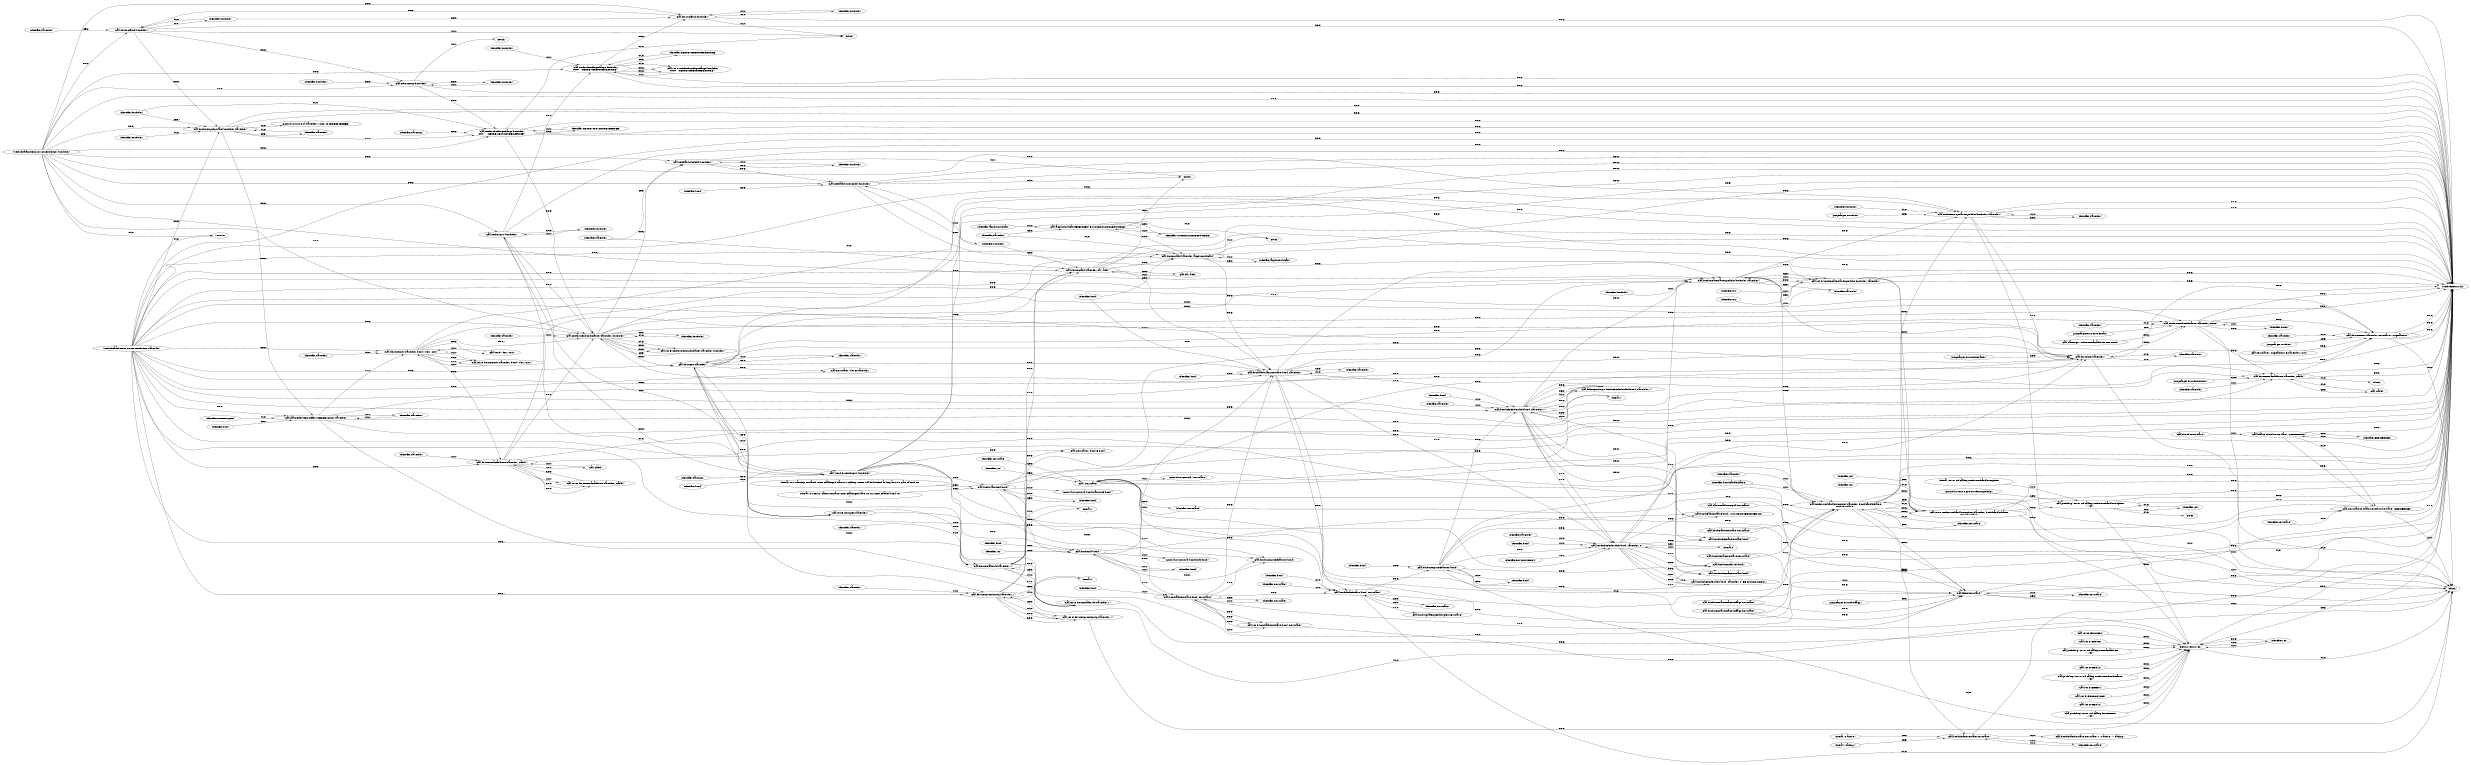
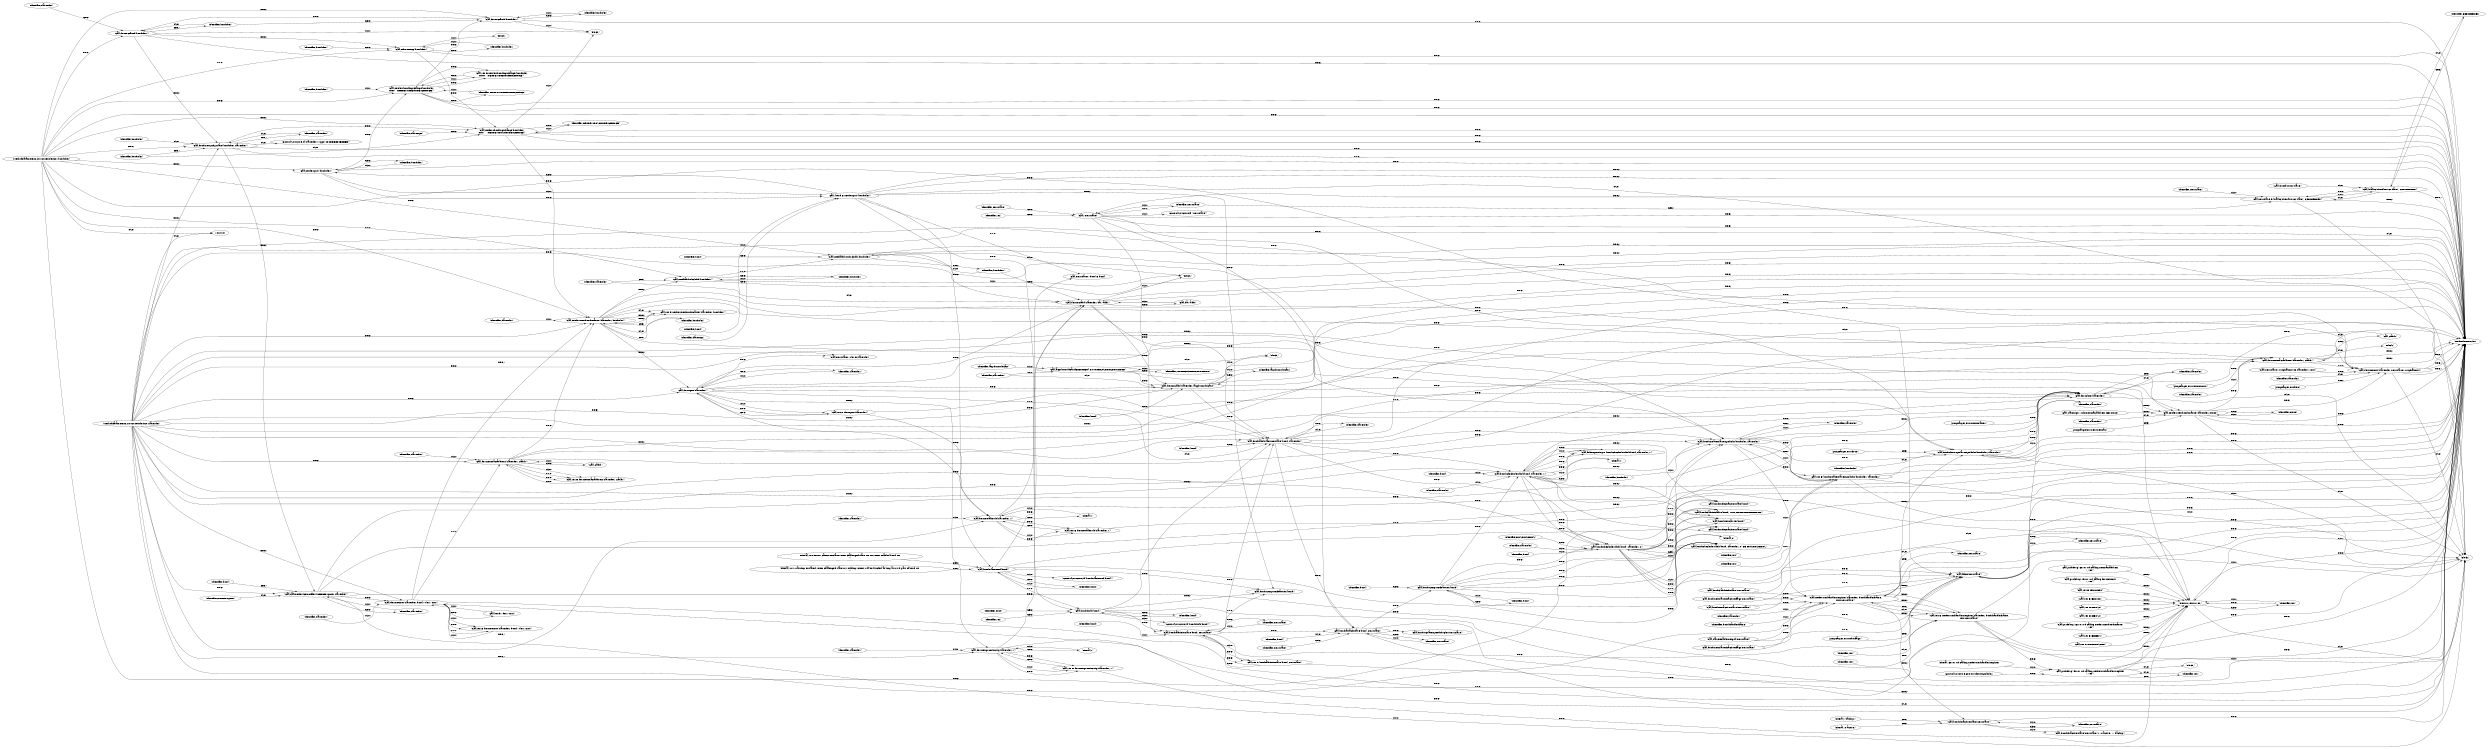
edge "(Call,new_slave = kzalloc(sizeof(struct slave), GFP_KERNEL))" -> "(Call,kzalloc(sizeof(struct slave), GFP_KERNEL))": added, label "CFG:"
edge "(Call,netdev_priv(bond_dev))" -> "(Call,netdev_set_bond_master(slave_dev, bond_dev))": removed, label "DDG:"
